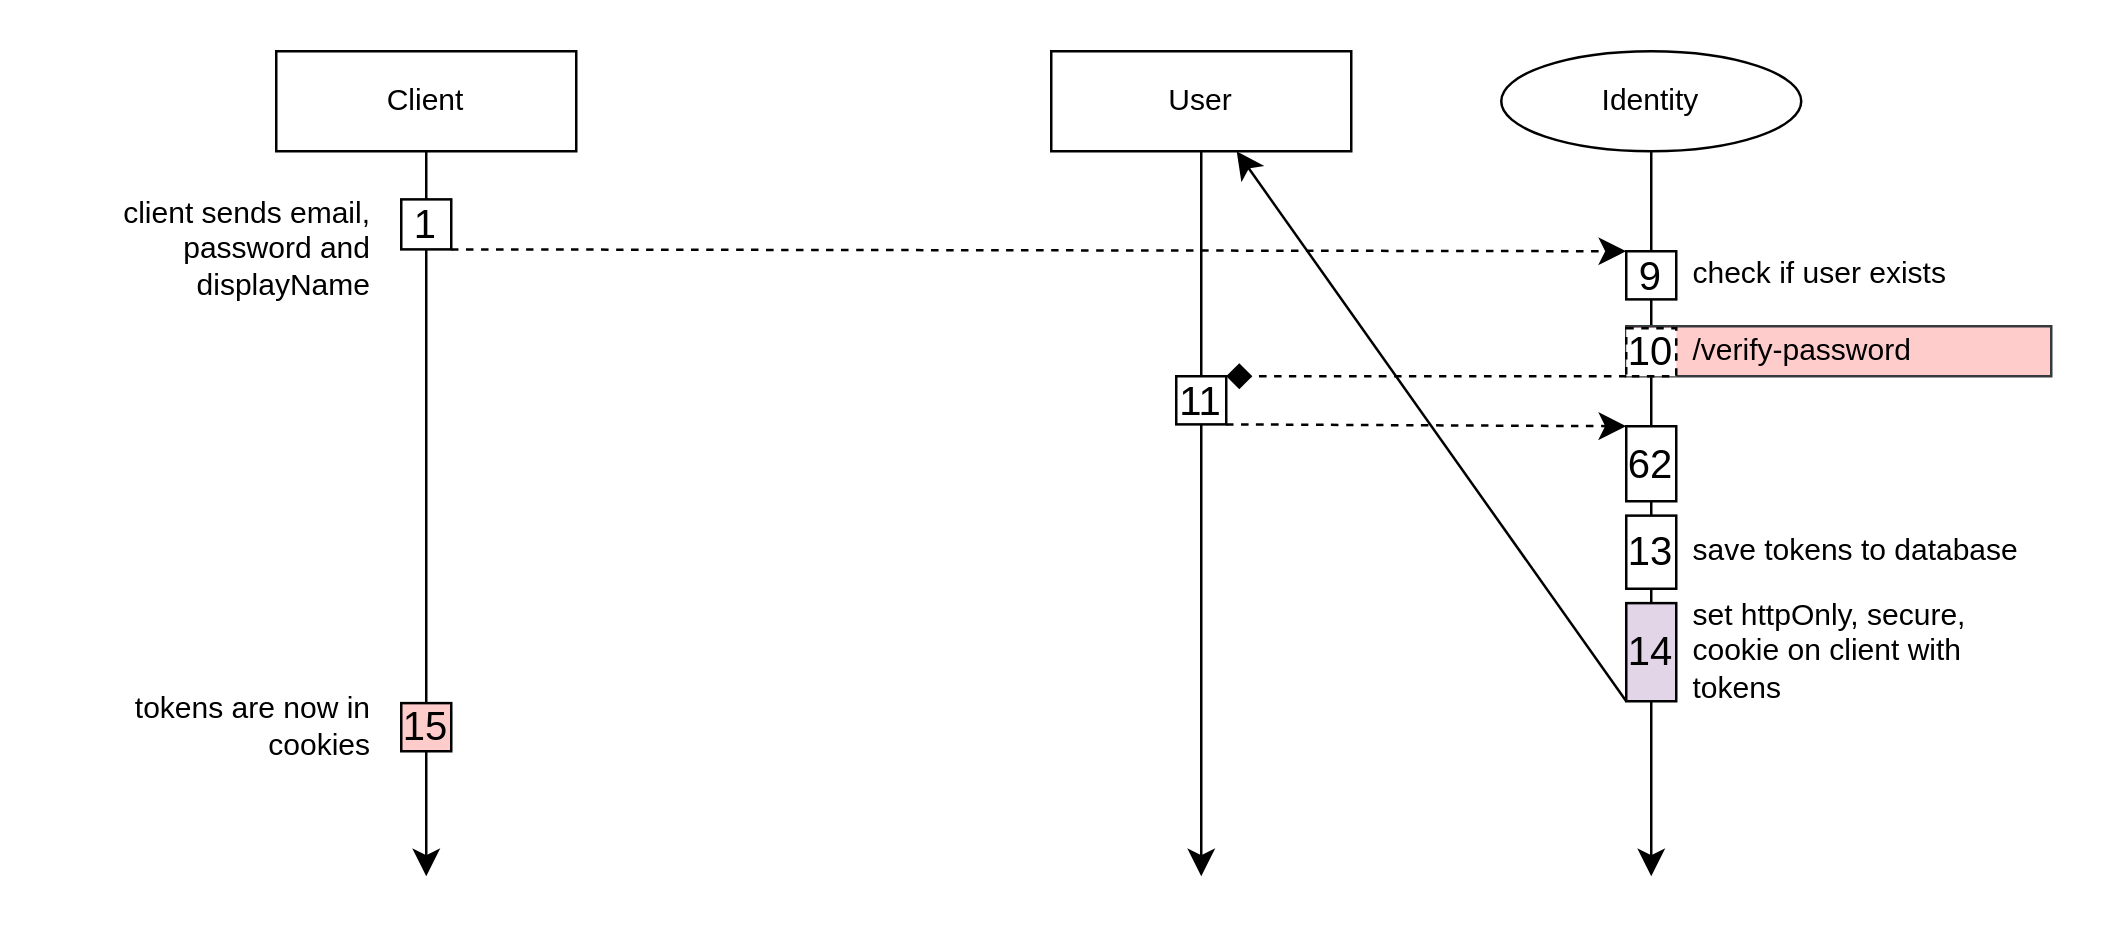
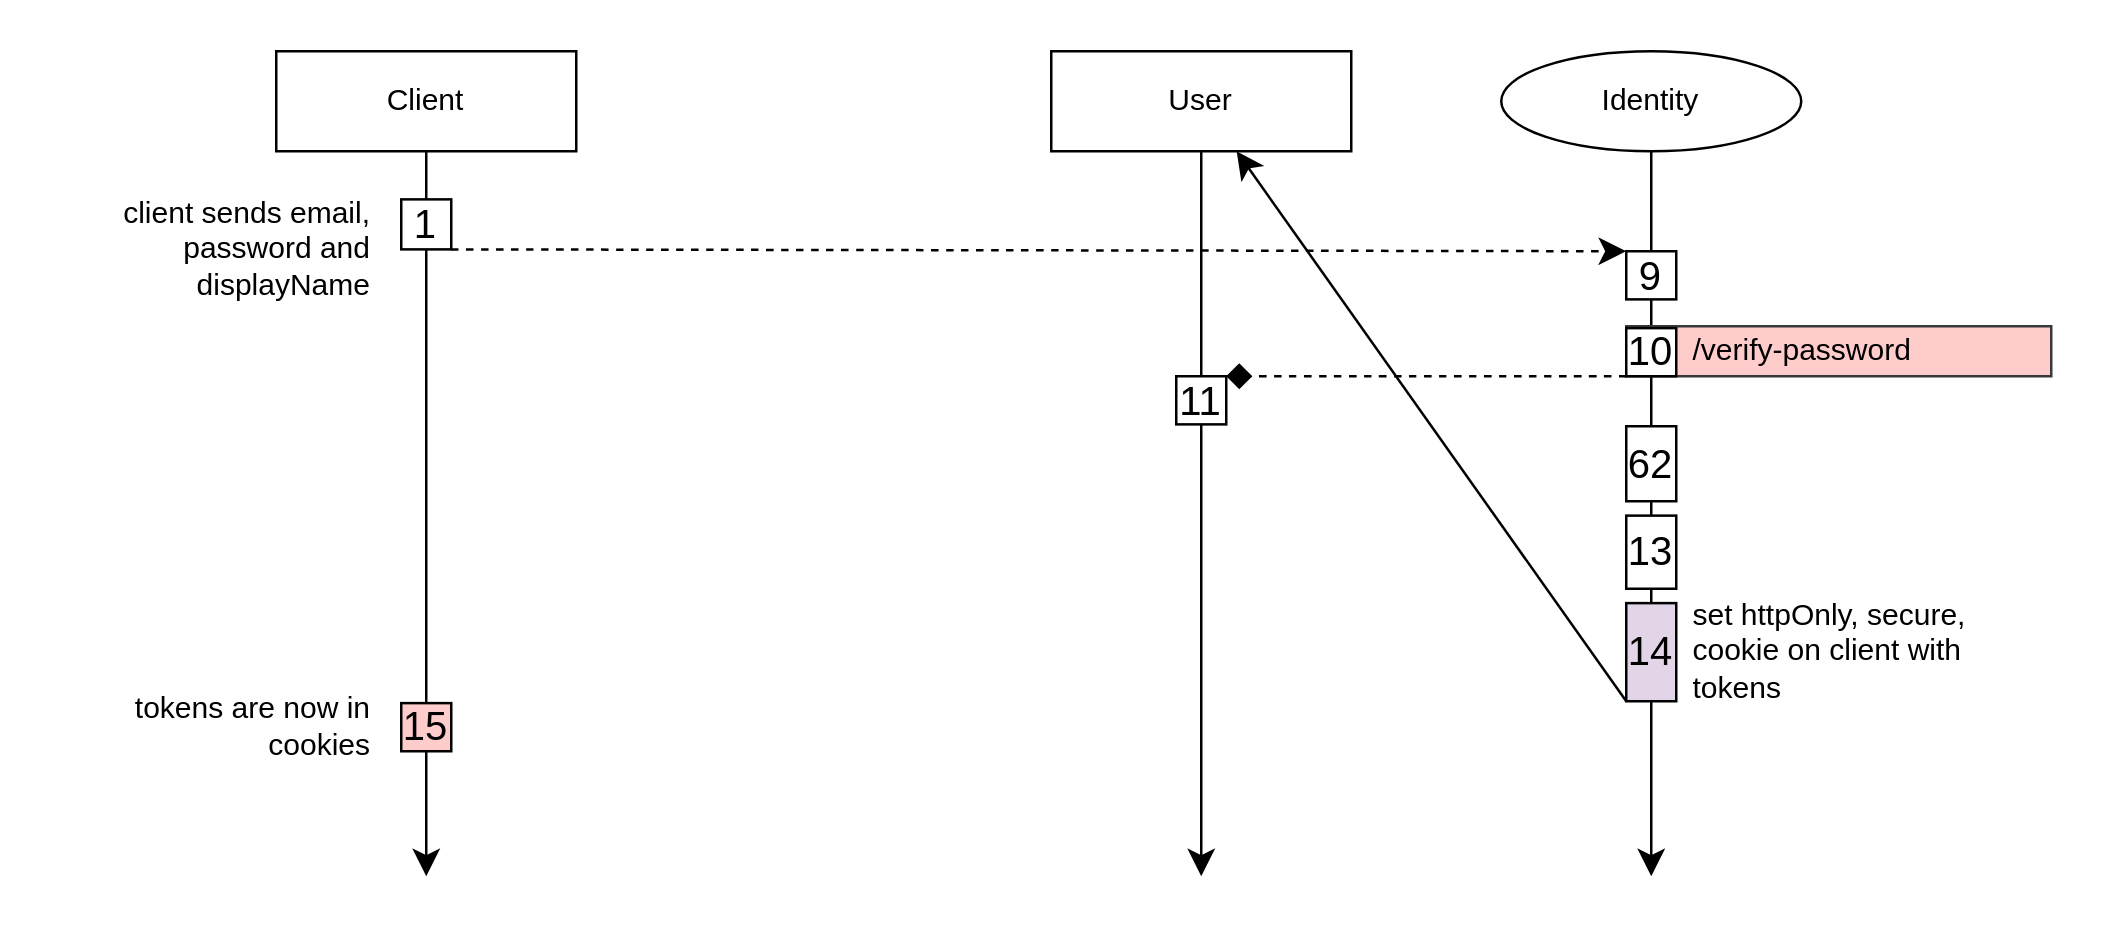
node "check if user exists": removed
node "10": style dashed -> solid
edge "11" -> "62": removed
node "save tokens to database": removed
